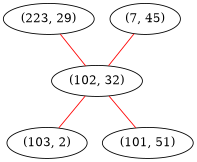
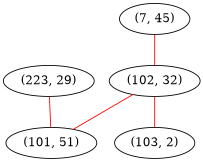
edge "(223, 29)" -- "(102, 32)": now "(223, 29)" -- "(101, 51)"
